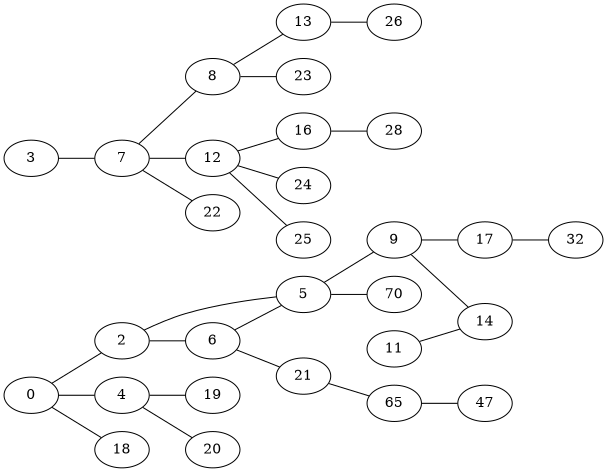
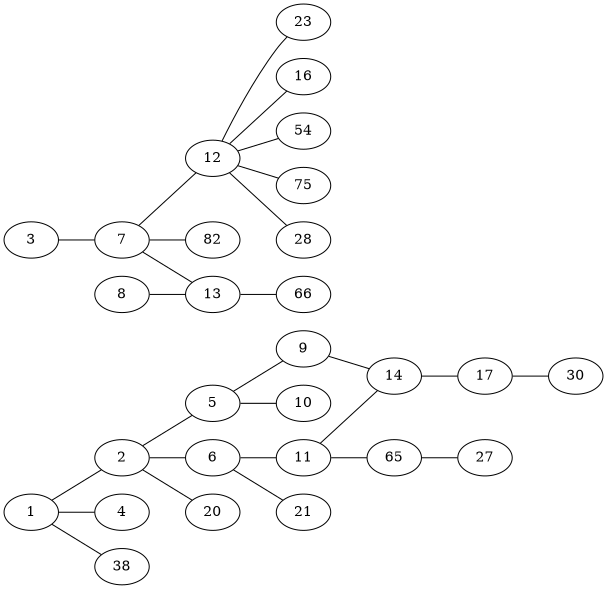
node "26": label "26" -> "66"
edge "8" -- "23": now "12" -- "23"
edge "8" -- "7": now "13" -- "7"
edge "16" -- "28": now "12" -- "28"
node "24": label "24" -> "54"
node "22": label "22" -> "82"
node "25": label "25" -> "75"
edge "9" -- "17": now "14" -- "17"
node "32": label "32" -> "30"
node "70": label "70" -> "10"
edge "5" -- "6": now "11" -- "6"
edge "21" -- "65": now "11" -- "65"
node "0": label "0" -> "1"
node "19": removed
node "47": label "47" -> "27"
edge "4" -- "20": now "2" -- "20"
node "18": label "18" -> "38"
